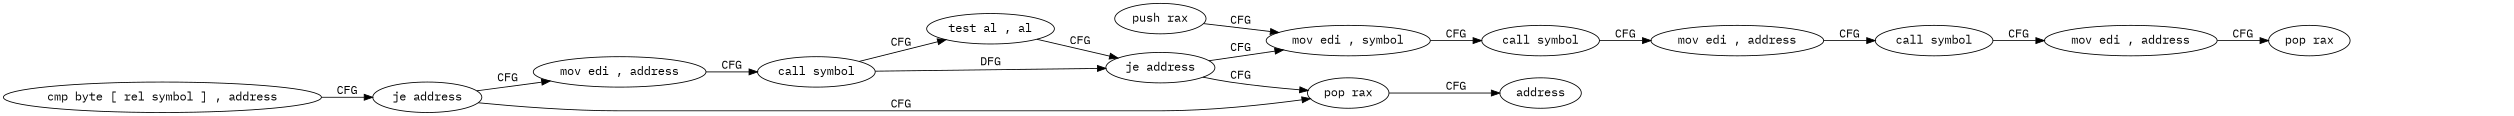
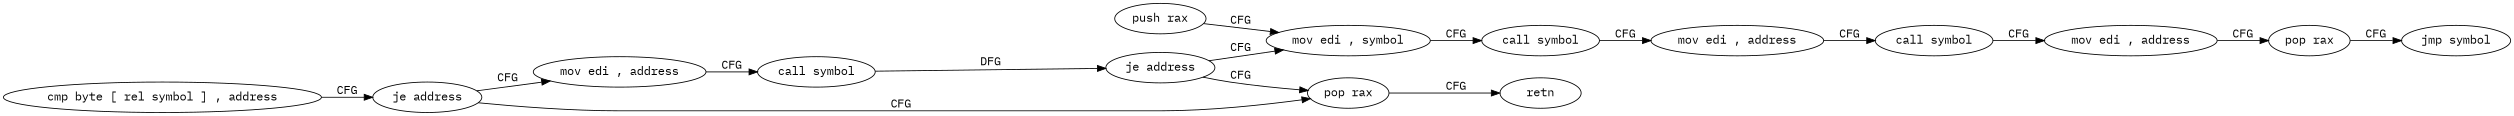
node "test al , al": removed
node "jmp symbol": added
node "address": label "address" -> "retn"
